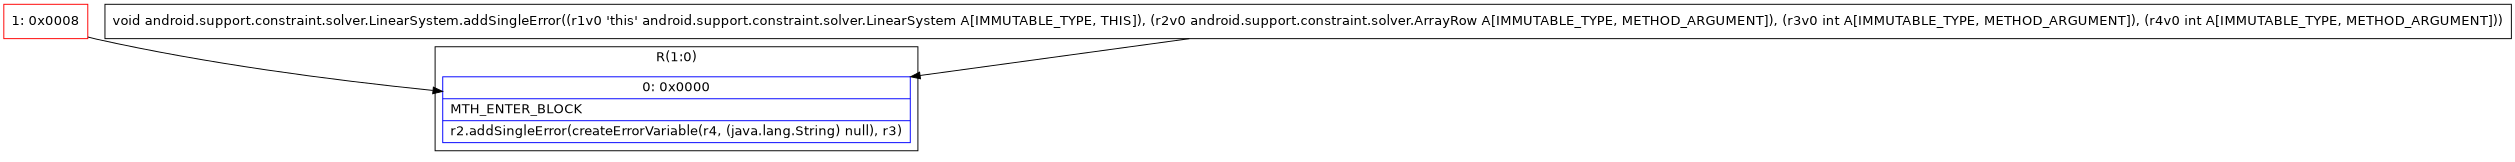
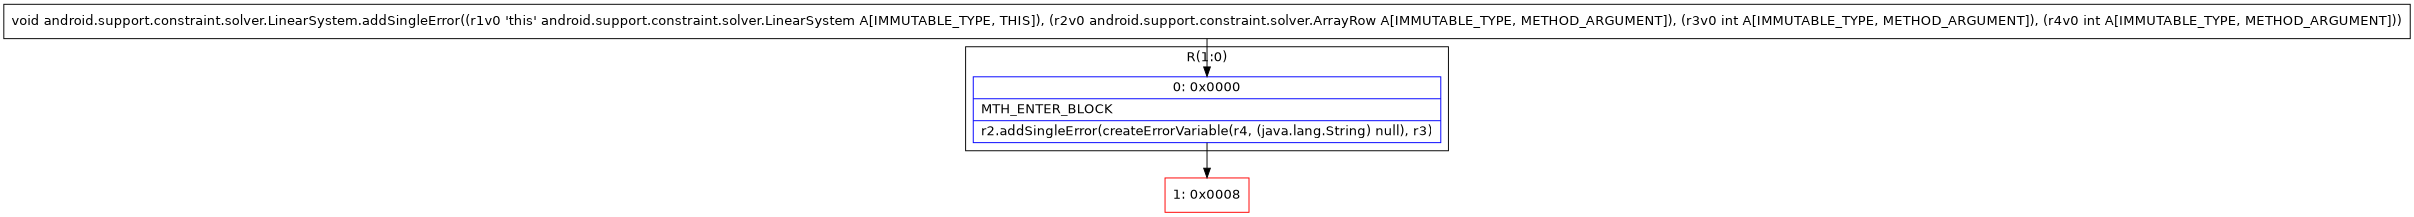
edge "1: 0x0008" -> "0: 0x0000": reversed
